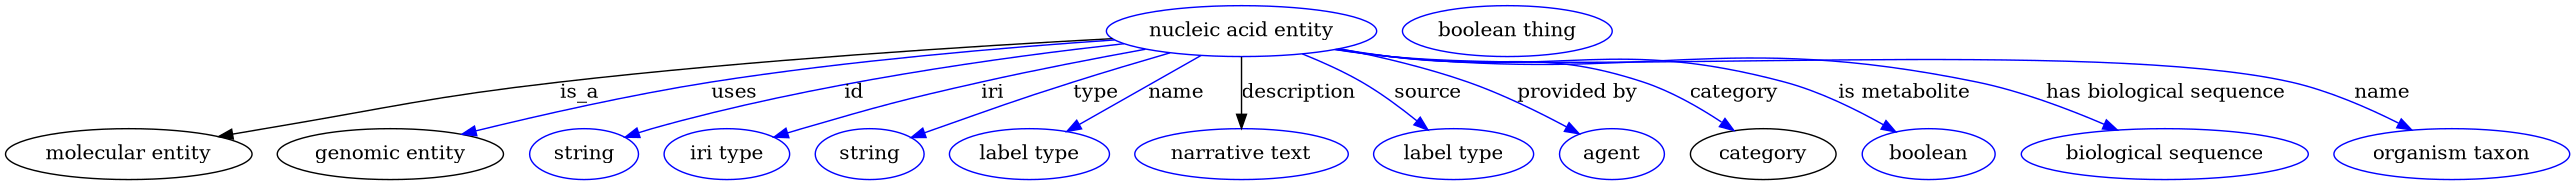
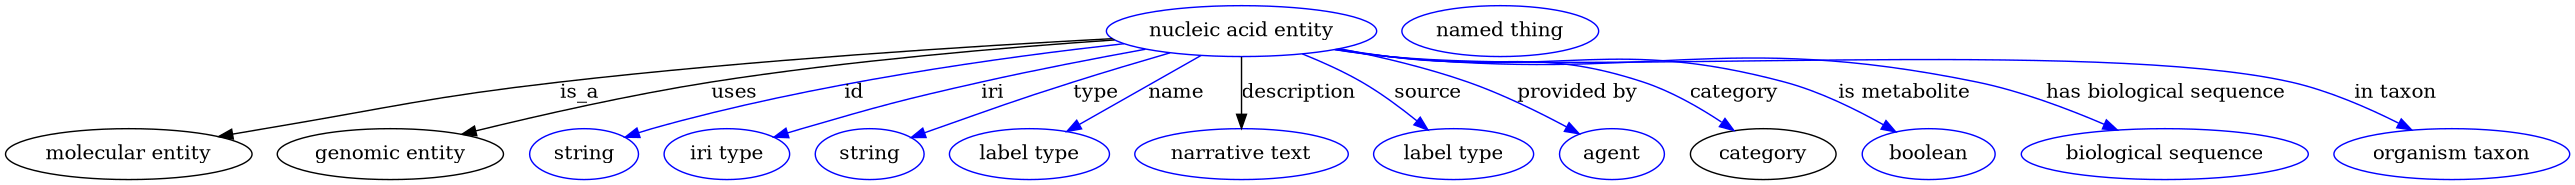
node "boolean thing": label "boolean thing" -> "named thing"
edge "nucleic acid entity" -> "genomic entity": color blue -> black
edge "nucleic acid entity" -> "organism taxon": label "name" -> "in taxon"
